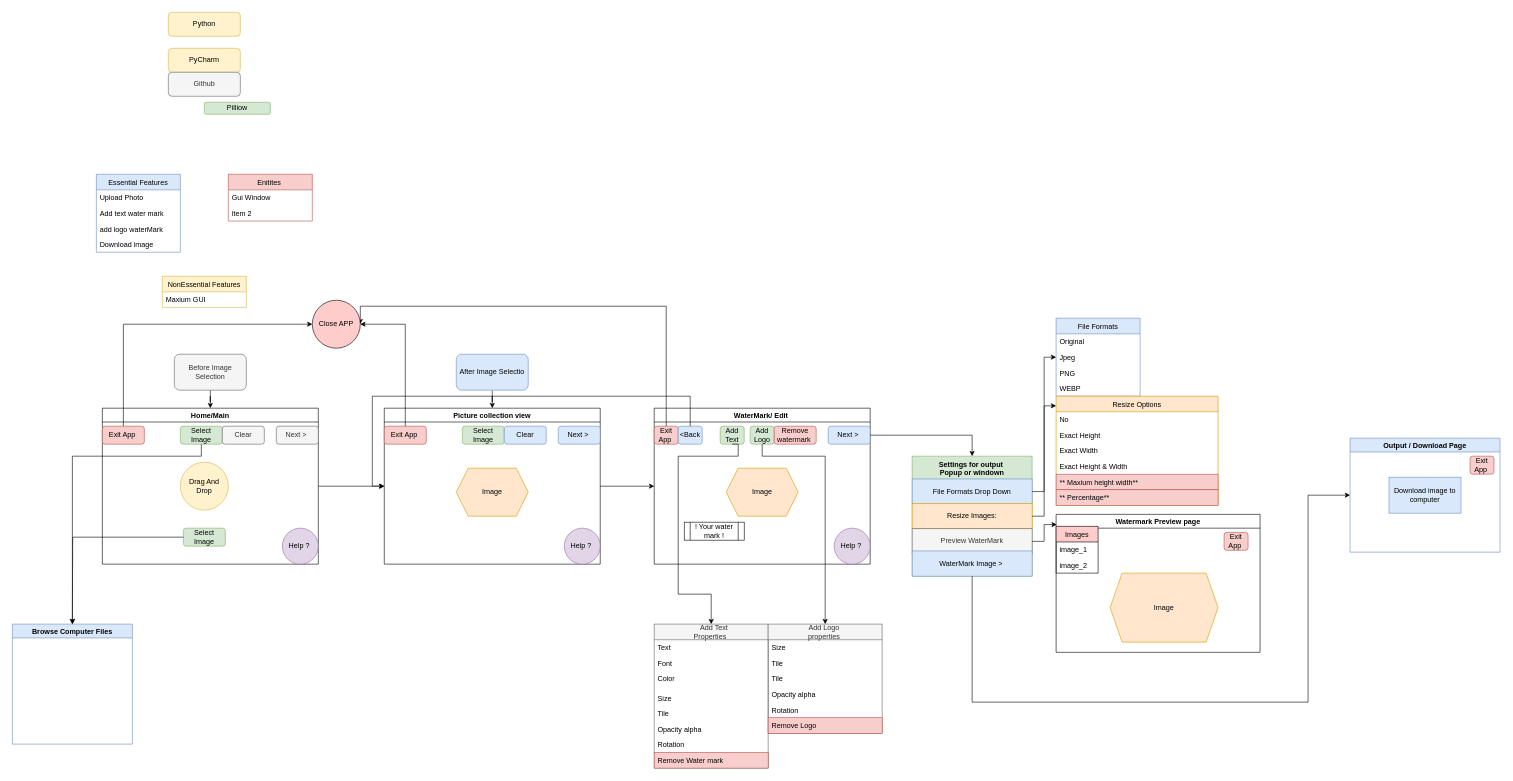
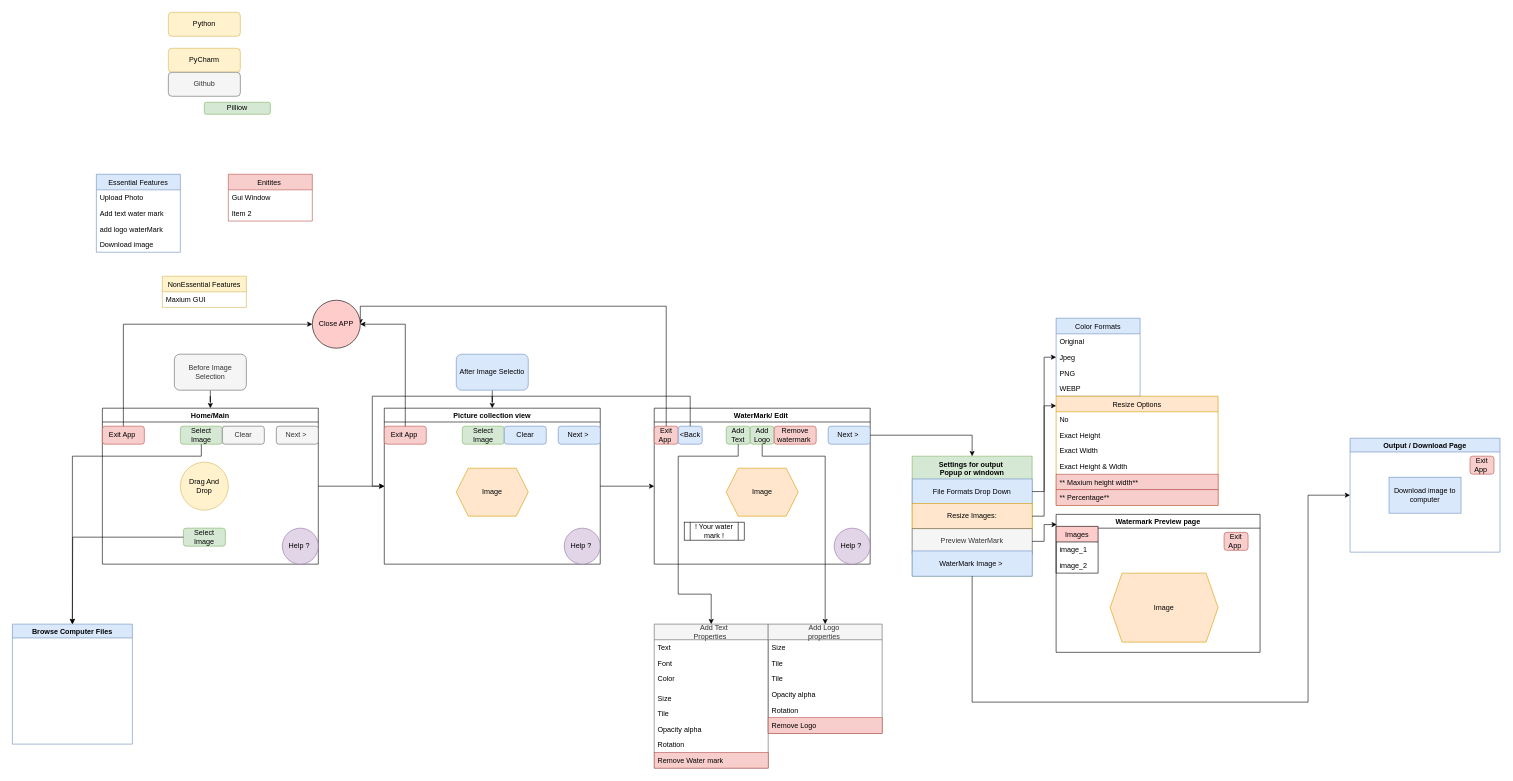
node "File Formats": label "File Formats" -> "Color Formats"
node "Add Text": moved (732, 435) -> (738, 435)
